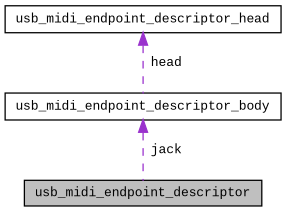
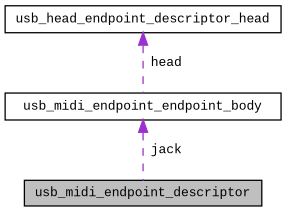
node "usb_midi_endpoint_descriptor_head": label "usb_midi_endpoint_descriptor_head" -> "usb_head_endpoint_descriptor_head"
node "usb_midi_endpoint_descriptor_body": label "usb_midi_endpoint_descriptor_body" -> "usb_midi_endpoint_endpoint_body"
